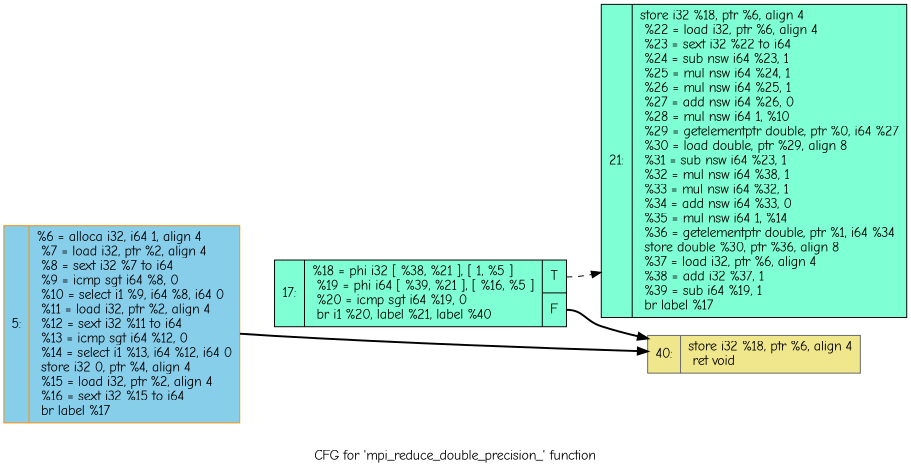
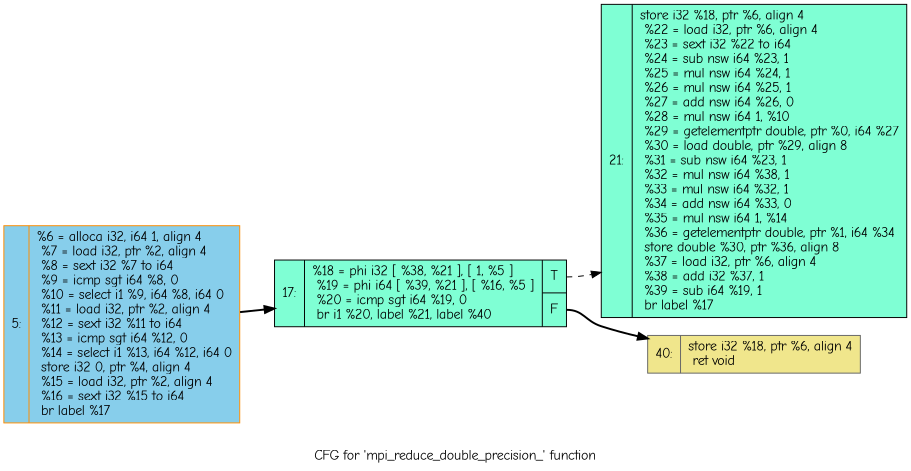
edge "5:" -> "40:": now "5:" -> "17:"
